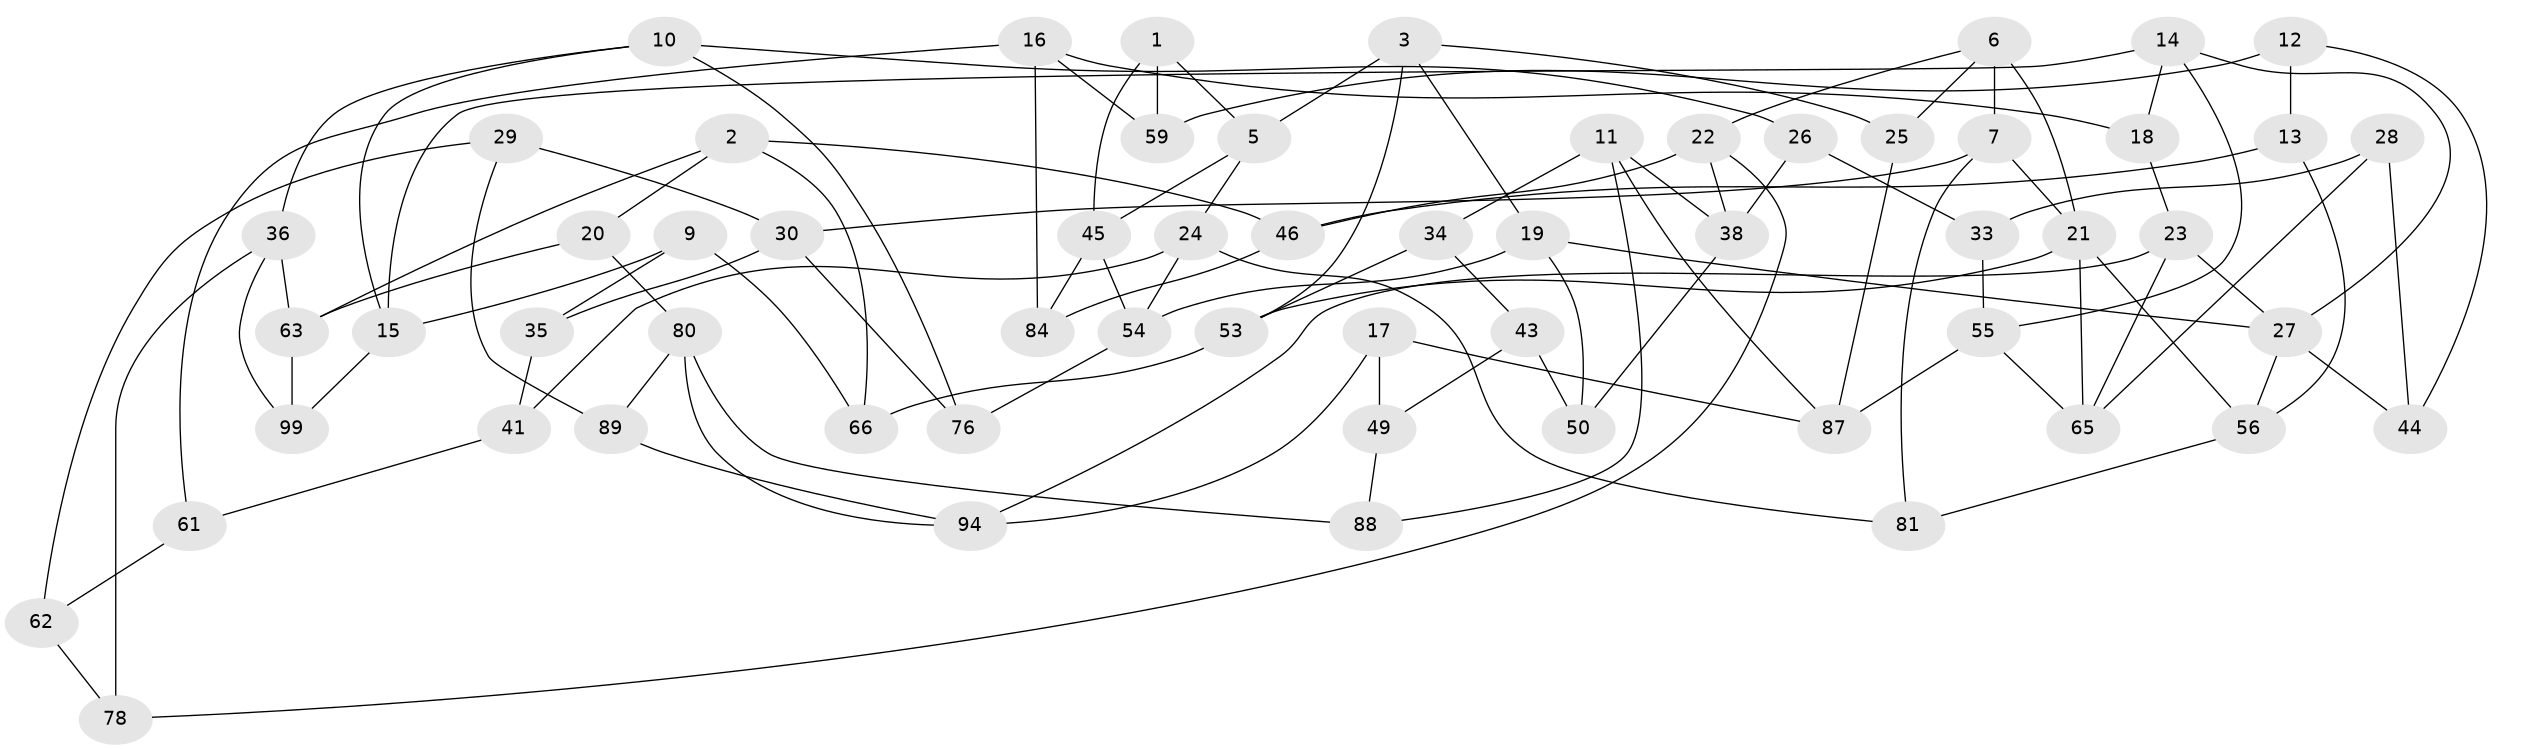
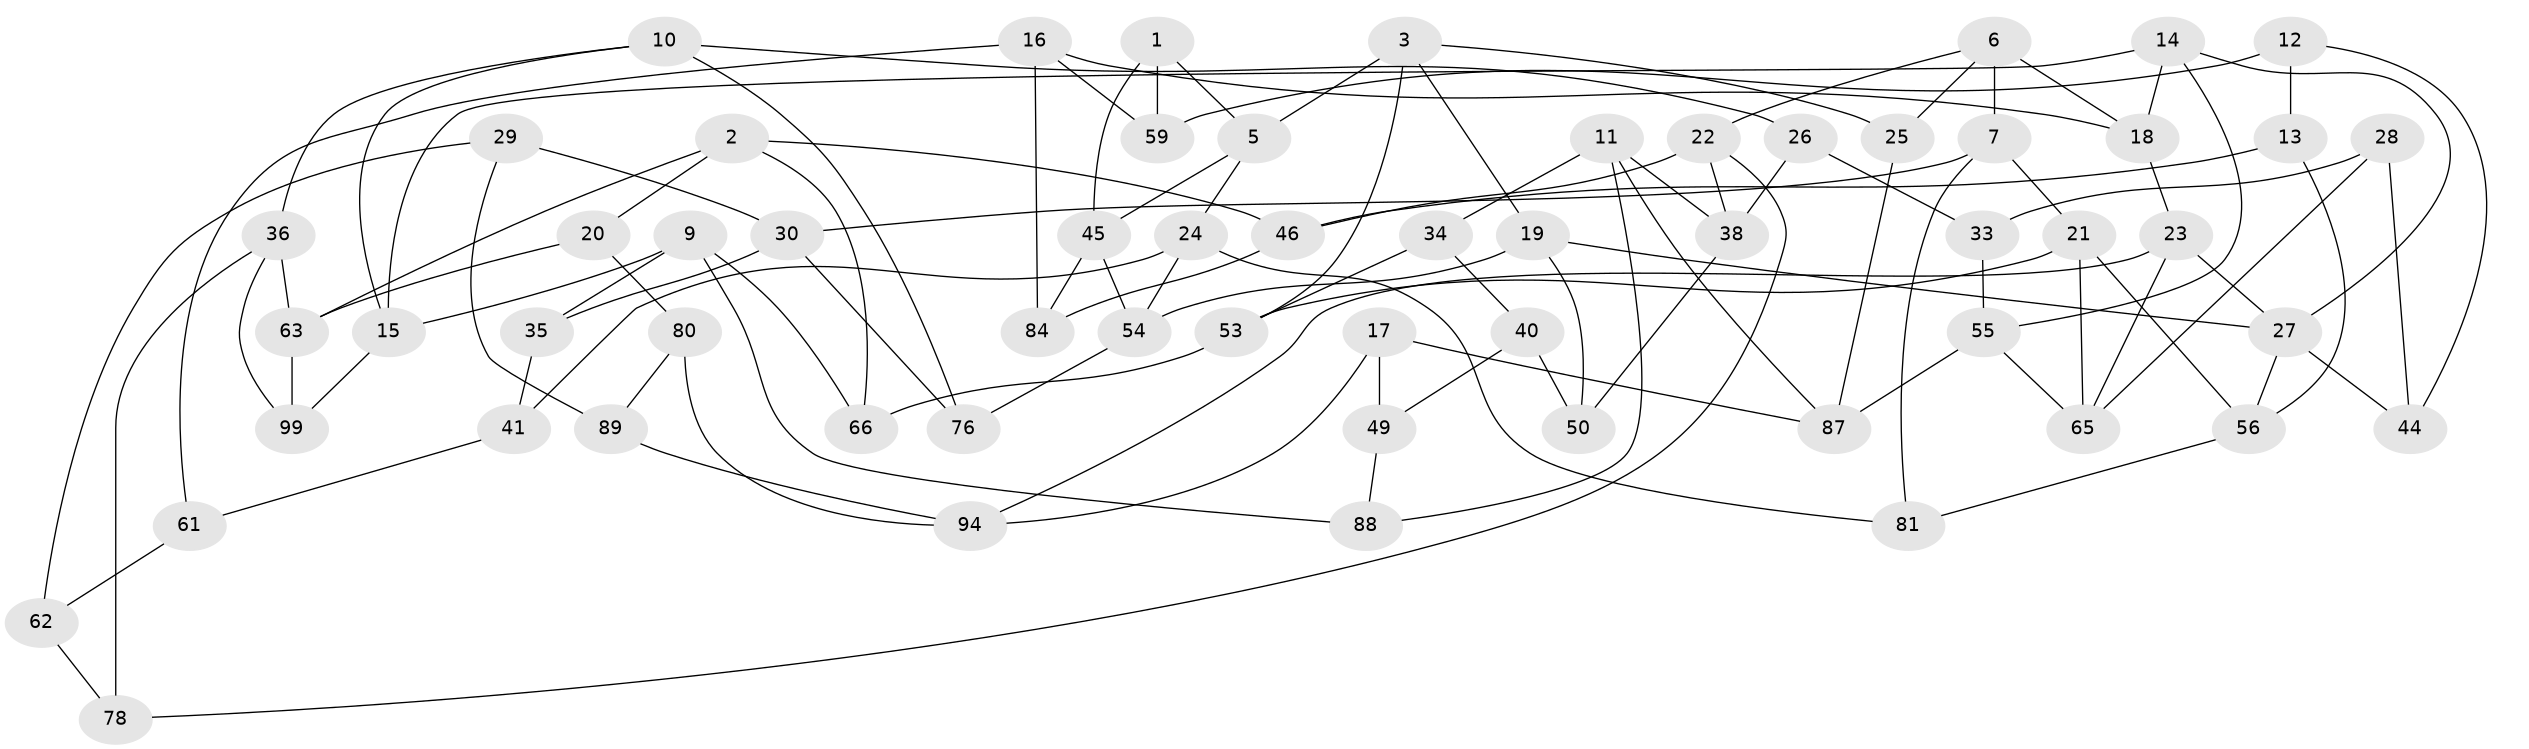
edge "6" -- "21": now "6" -- "18"
node "43": label "43" -> "40"
edge "80" -- "88": now "9" -- "88"
